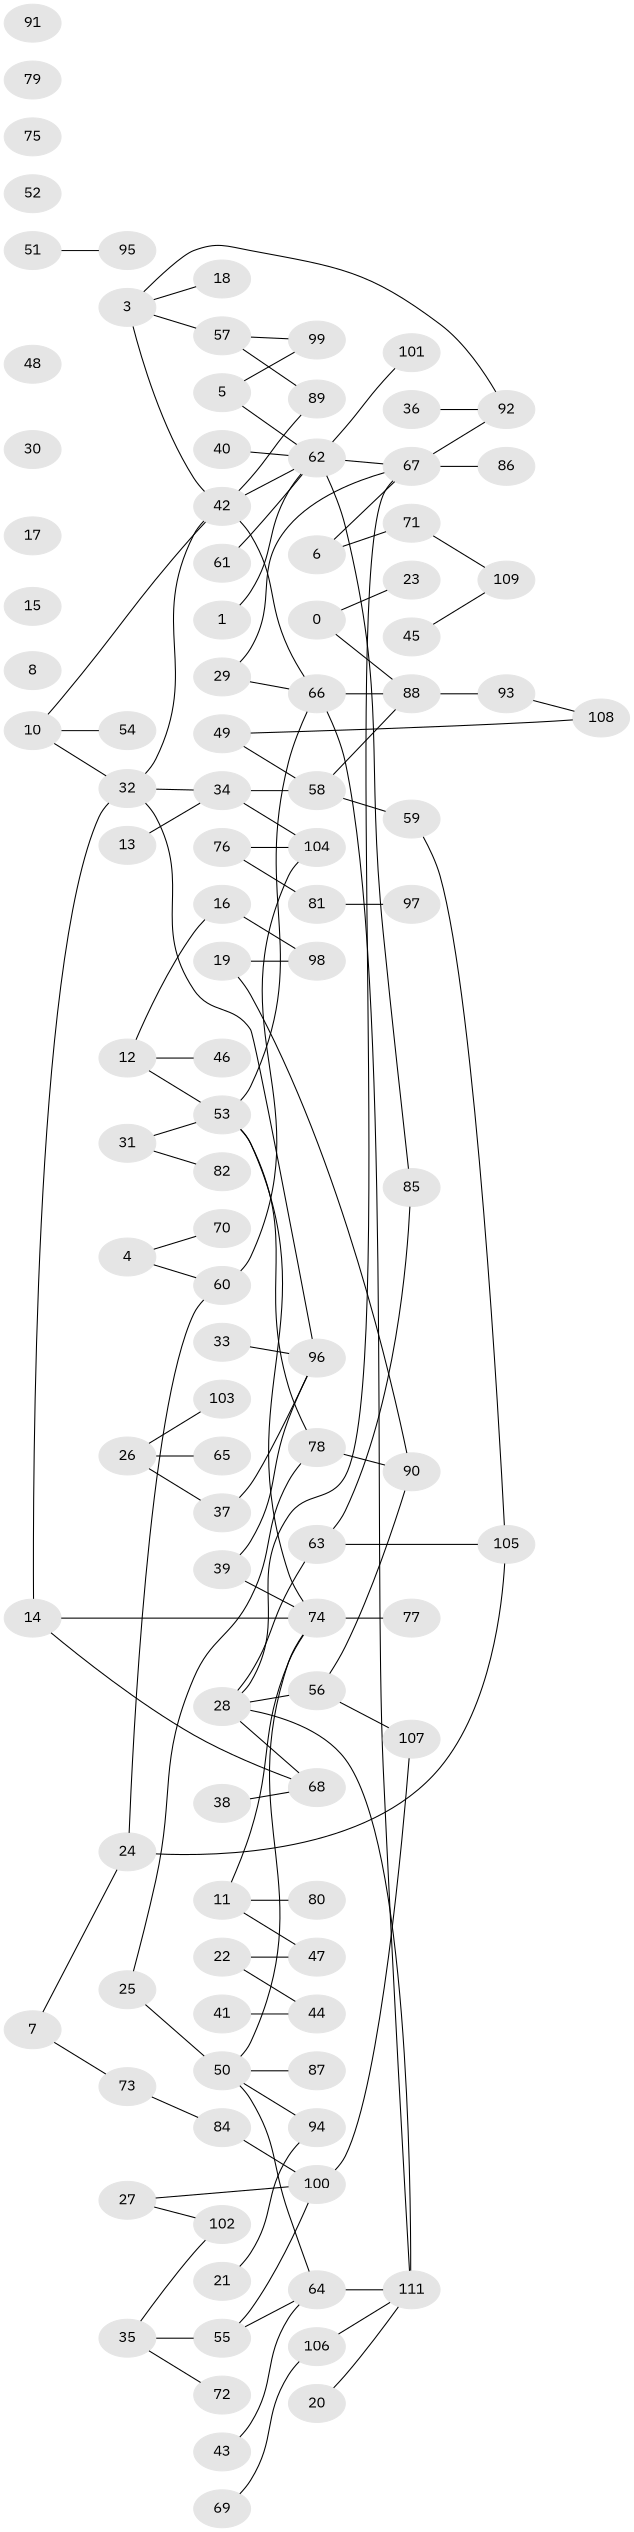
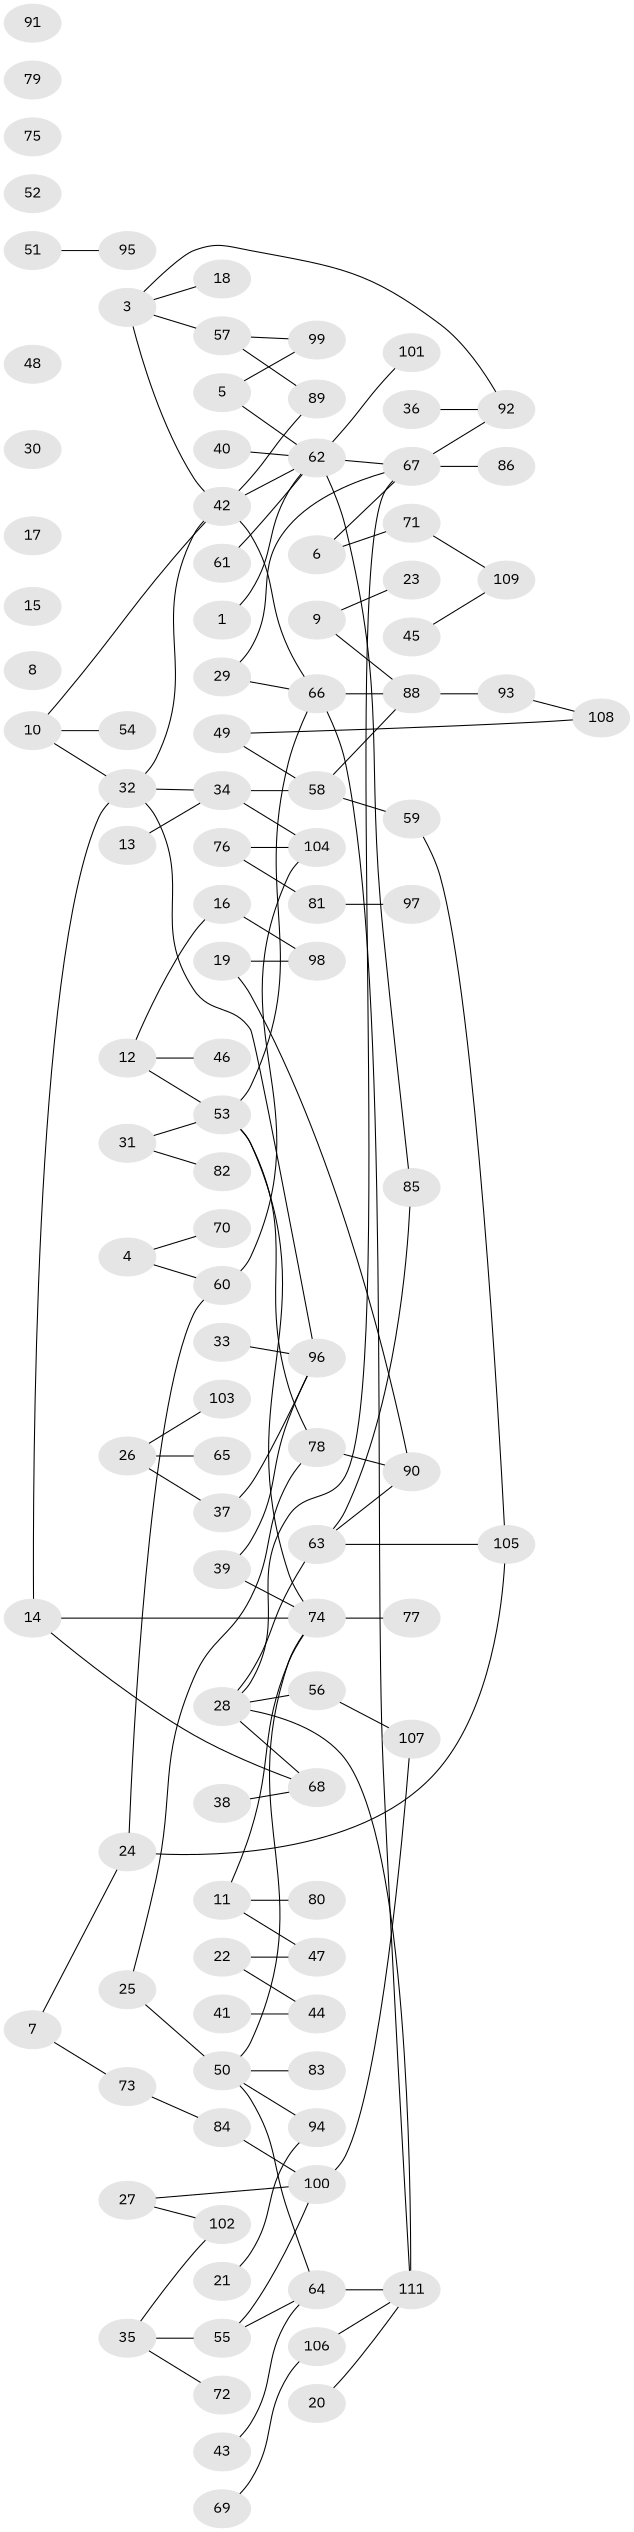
node "0": label "0" -> "9"
edge "90" -- "56": now "90" -- "63"
node "87": label "87" -> "83"
